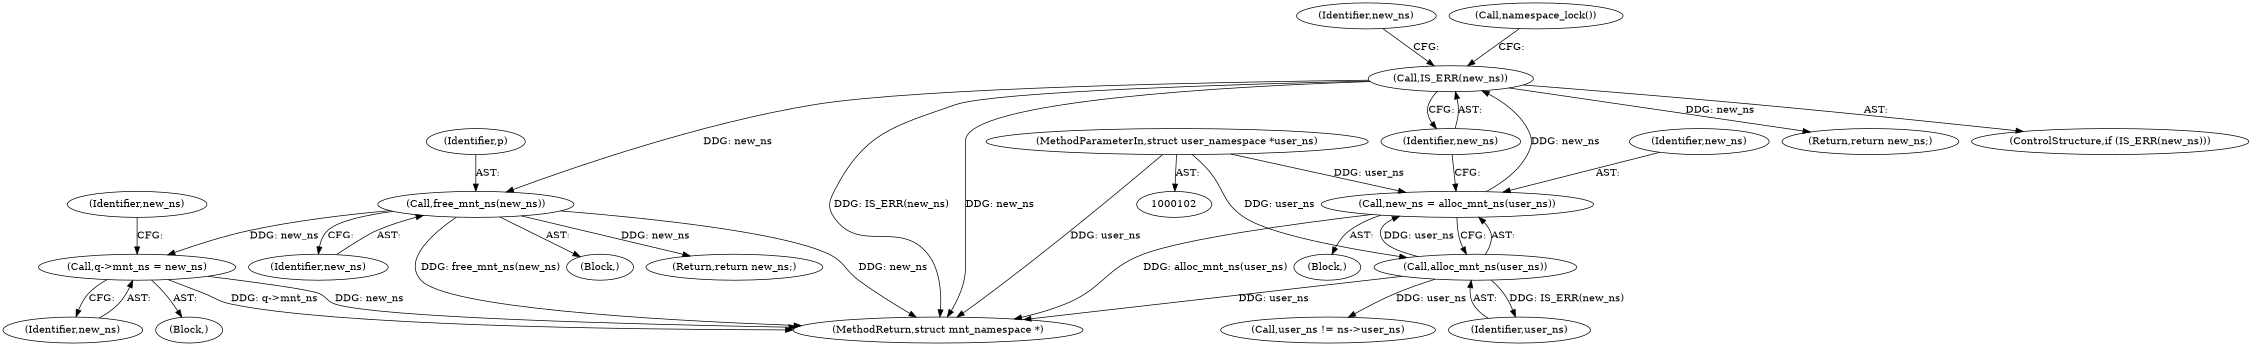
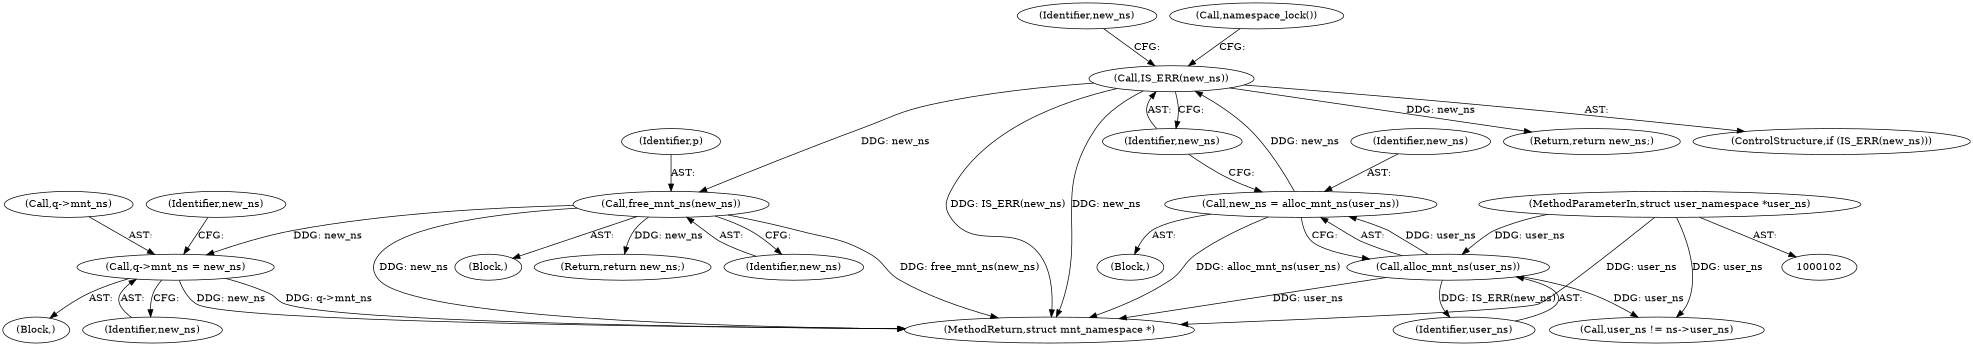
edge "(MethodParameterIn,struct user_namespace *user_ns)" -> "(Call,new_ns = alloc_mnt_ns(user_ns))": now "(MethodParameterIn,struct user_namespace *user_ns)" -> "(Call,user_ns != ns->user_ns)"
node "(Call,q->mnt_ns)": added
